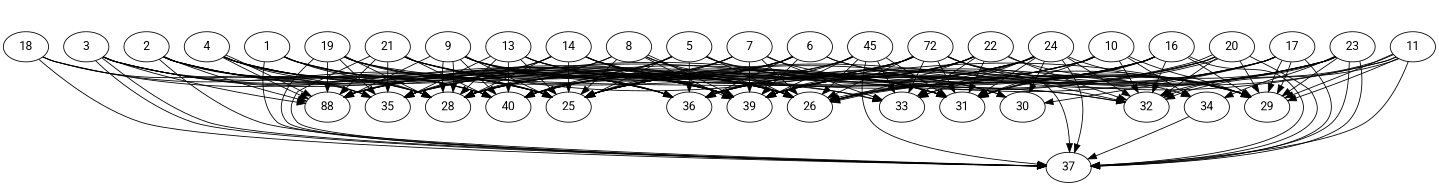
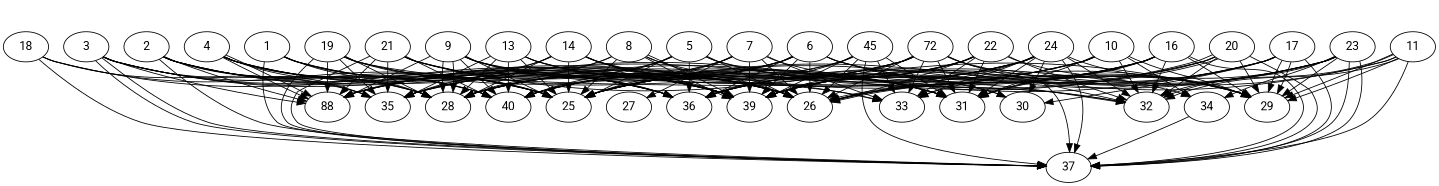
edge "6" -> "26": added
edge "6" -> "32": added
node "27": added
